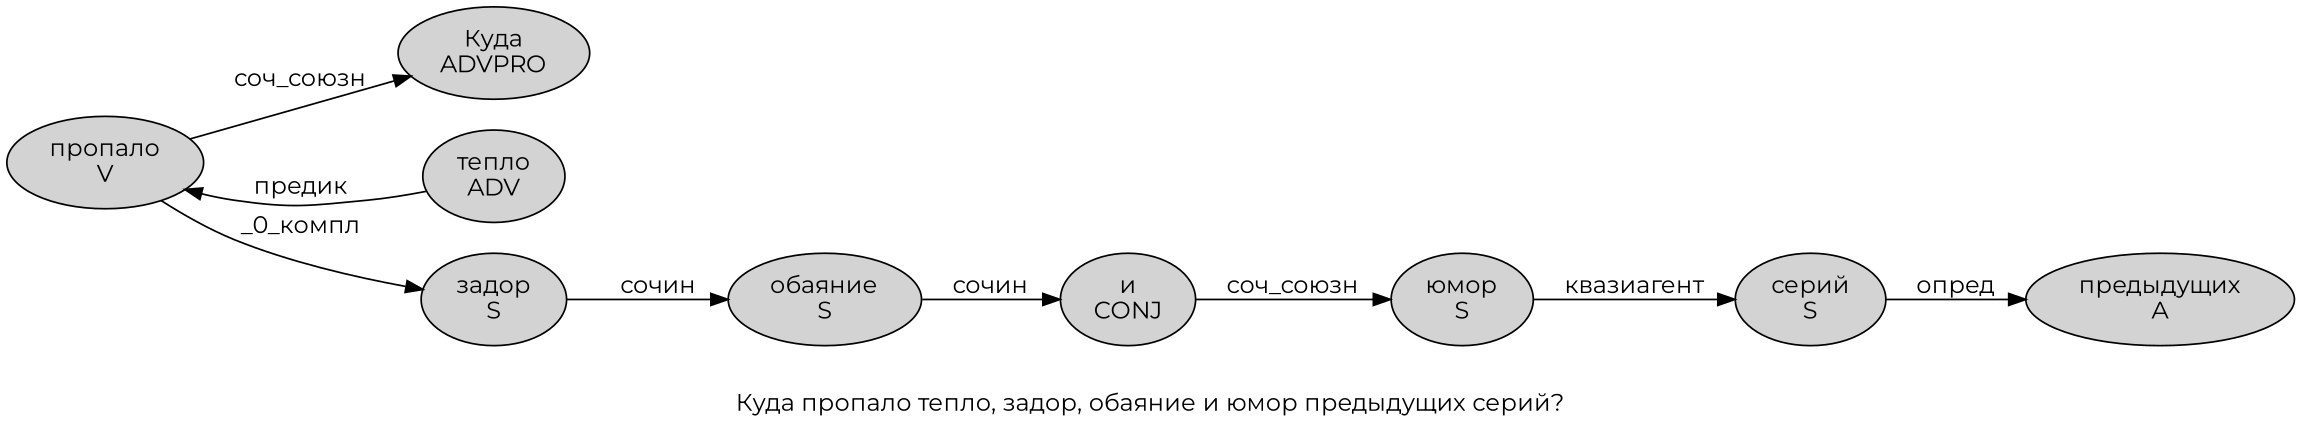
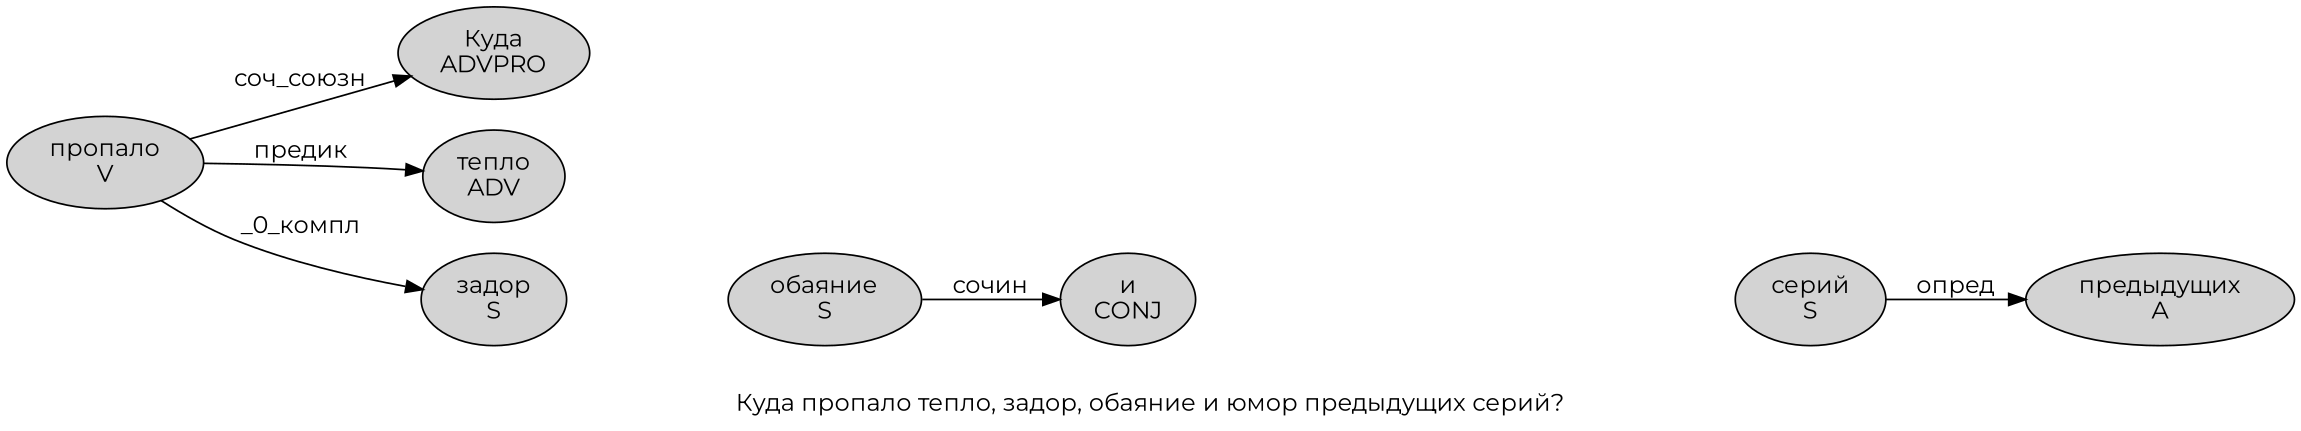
edge "тепло ADV" -> "пропало V": reversed
edge "задор S" -> "обаяние S": removed, label "сочин"
node "юмор S": removed
